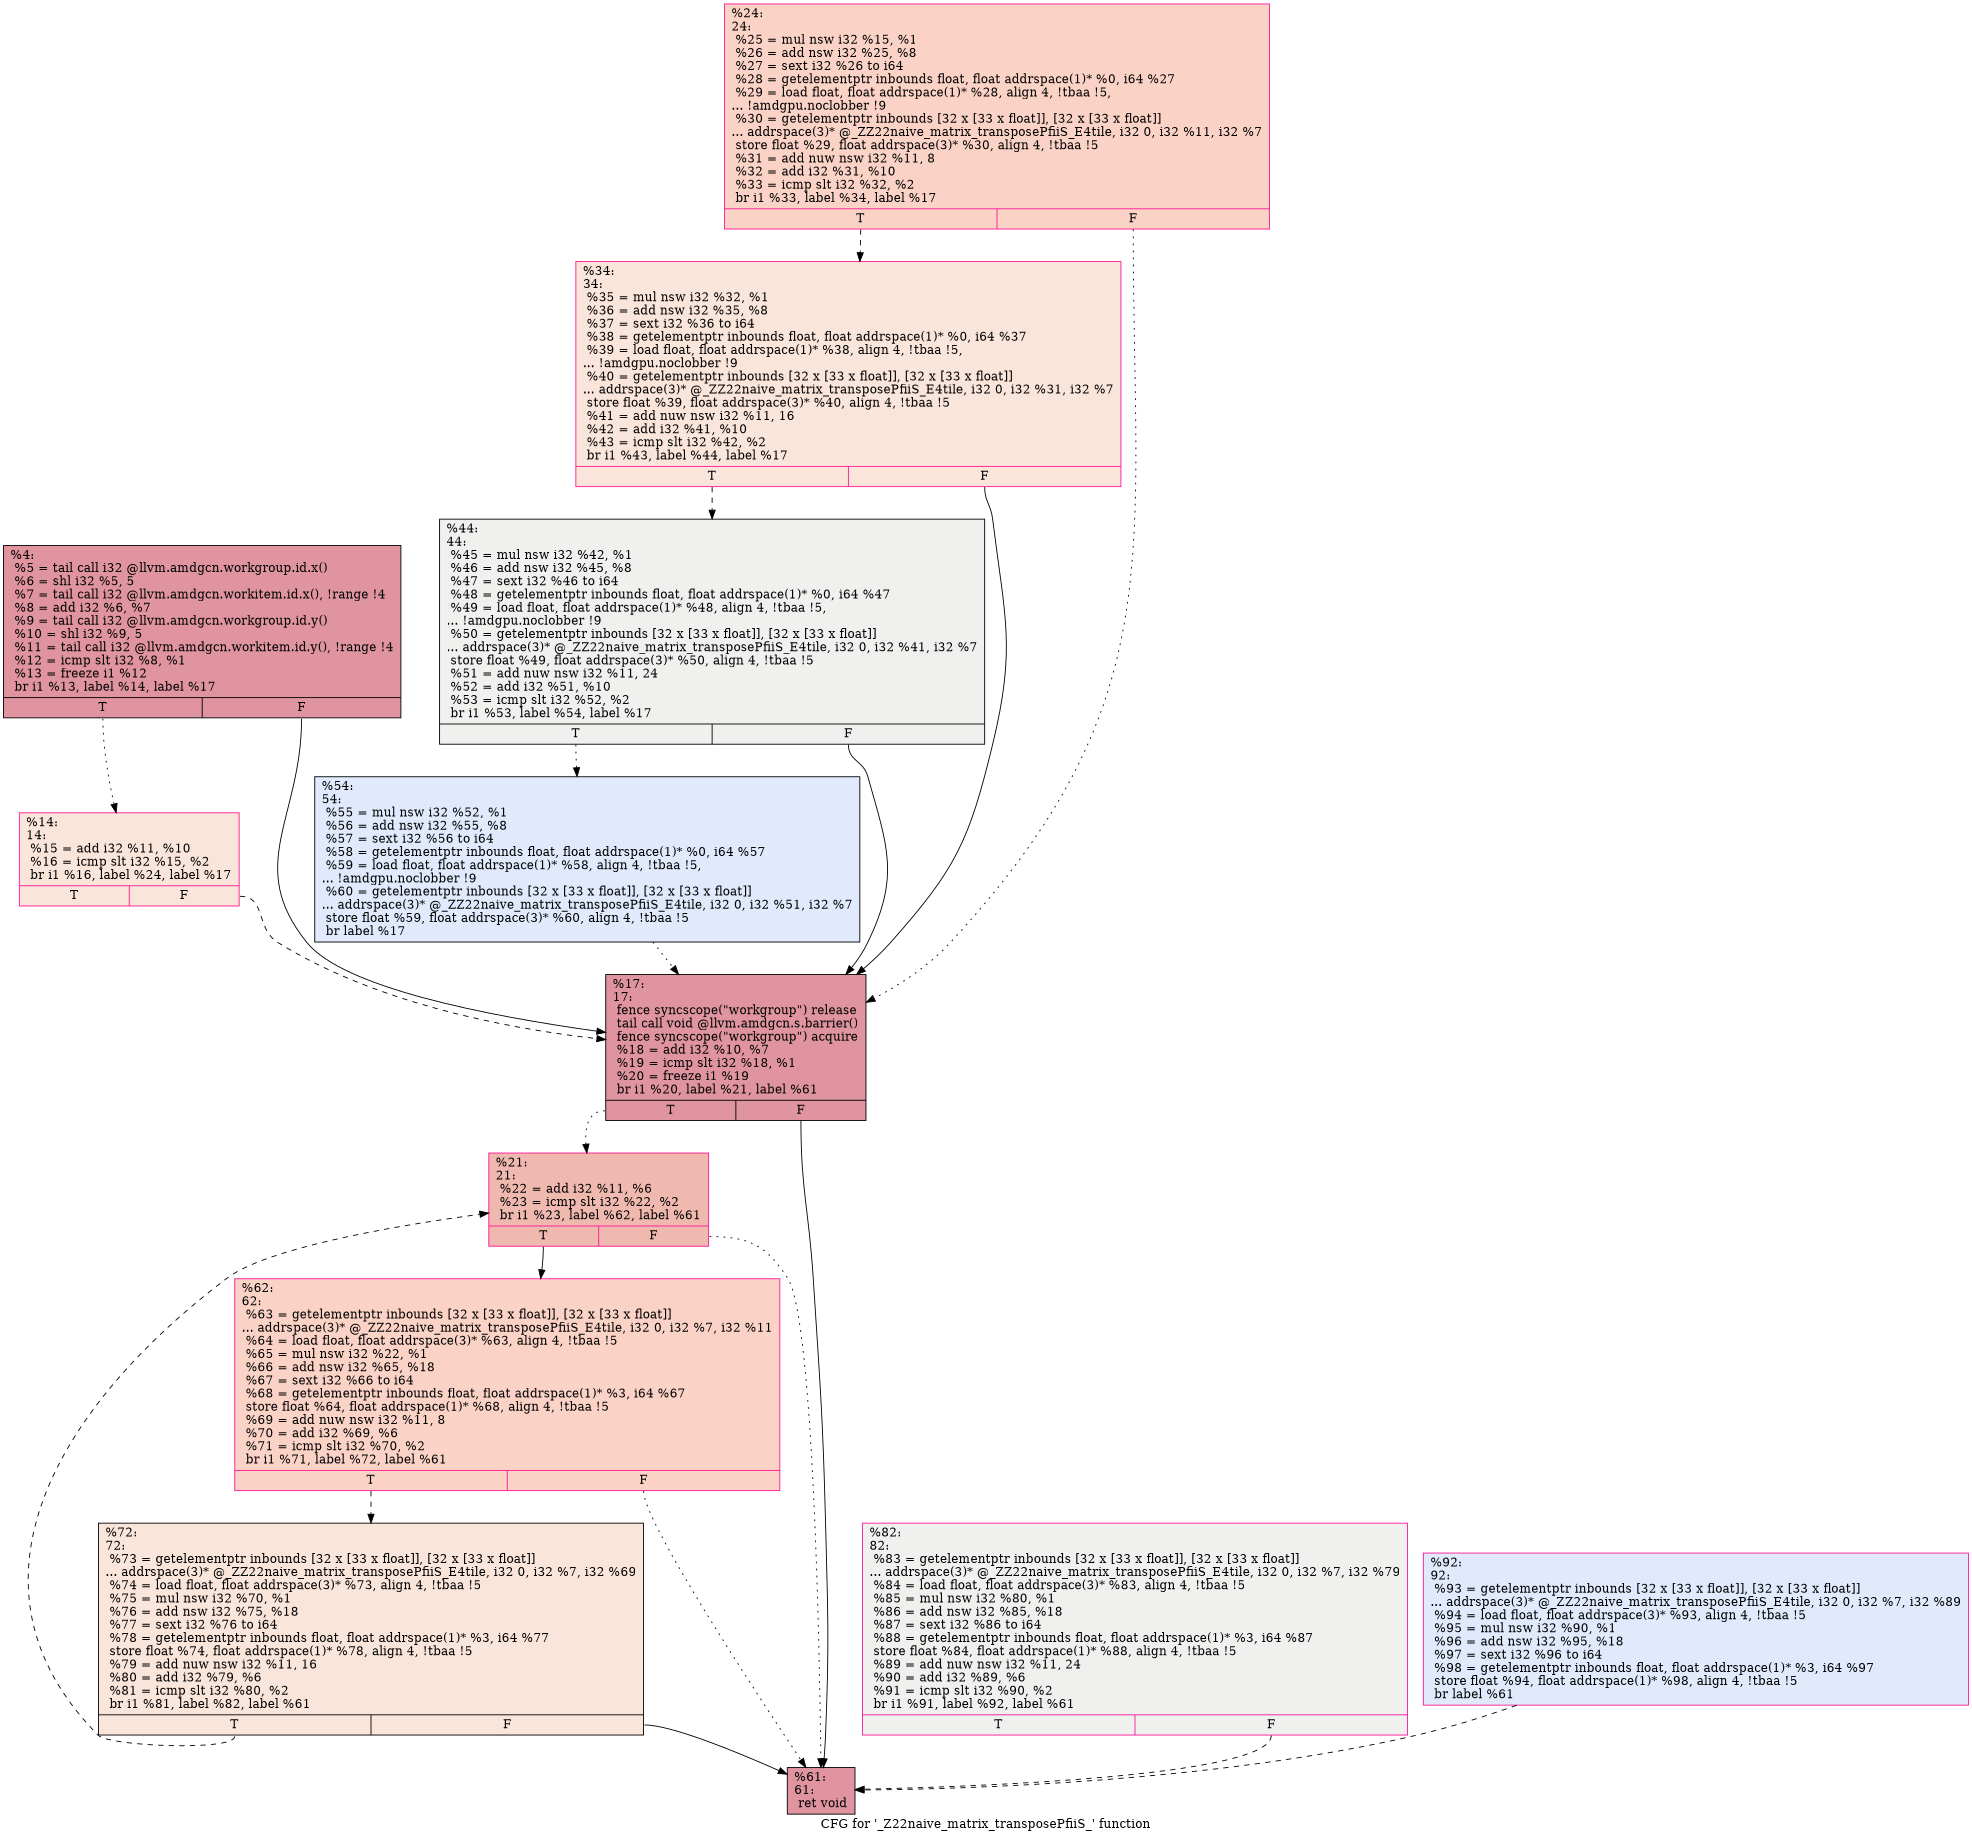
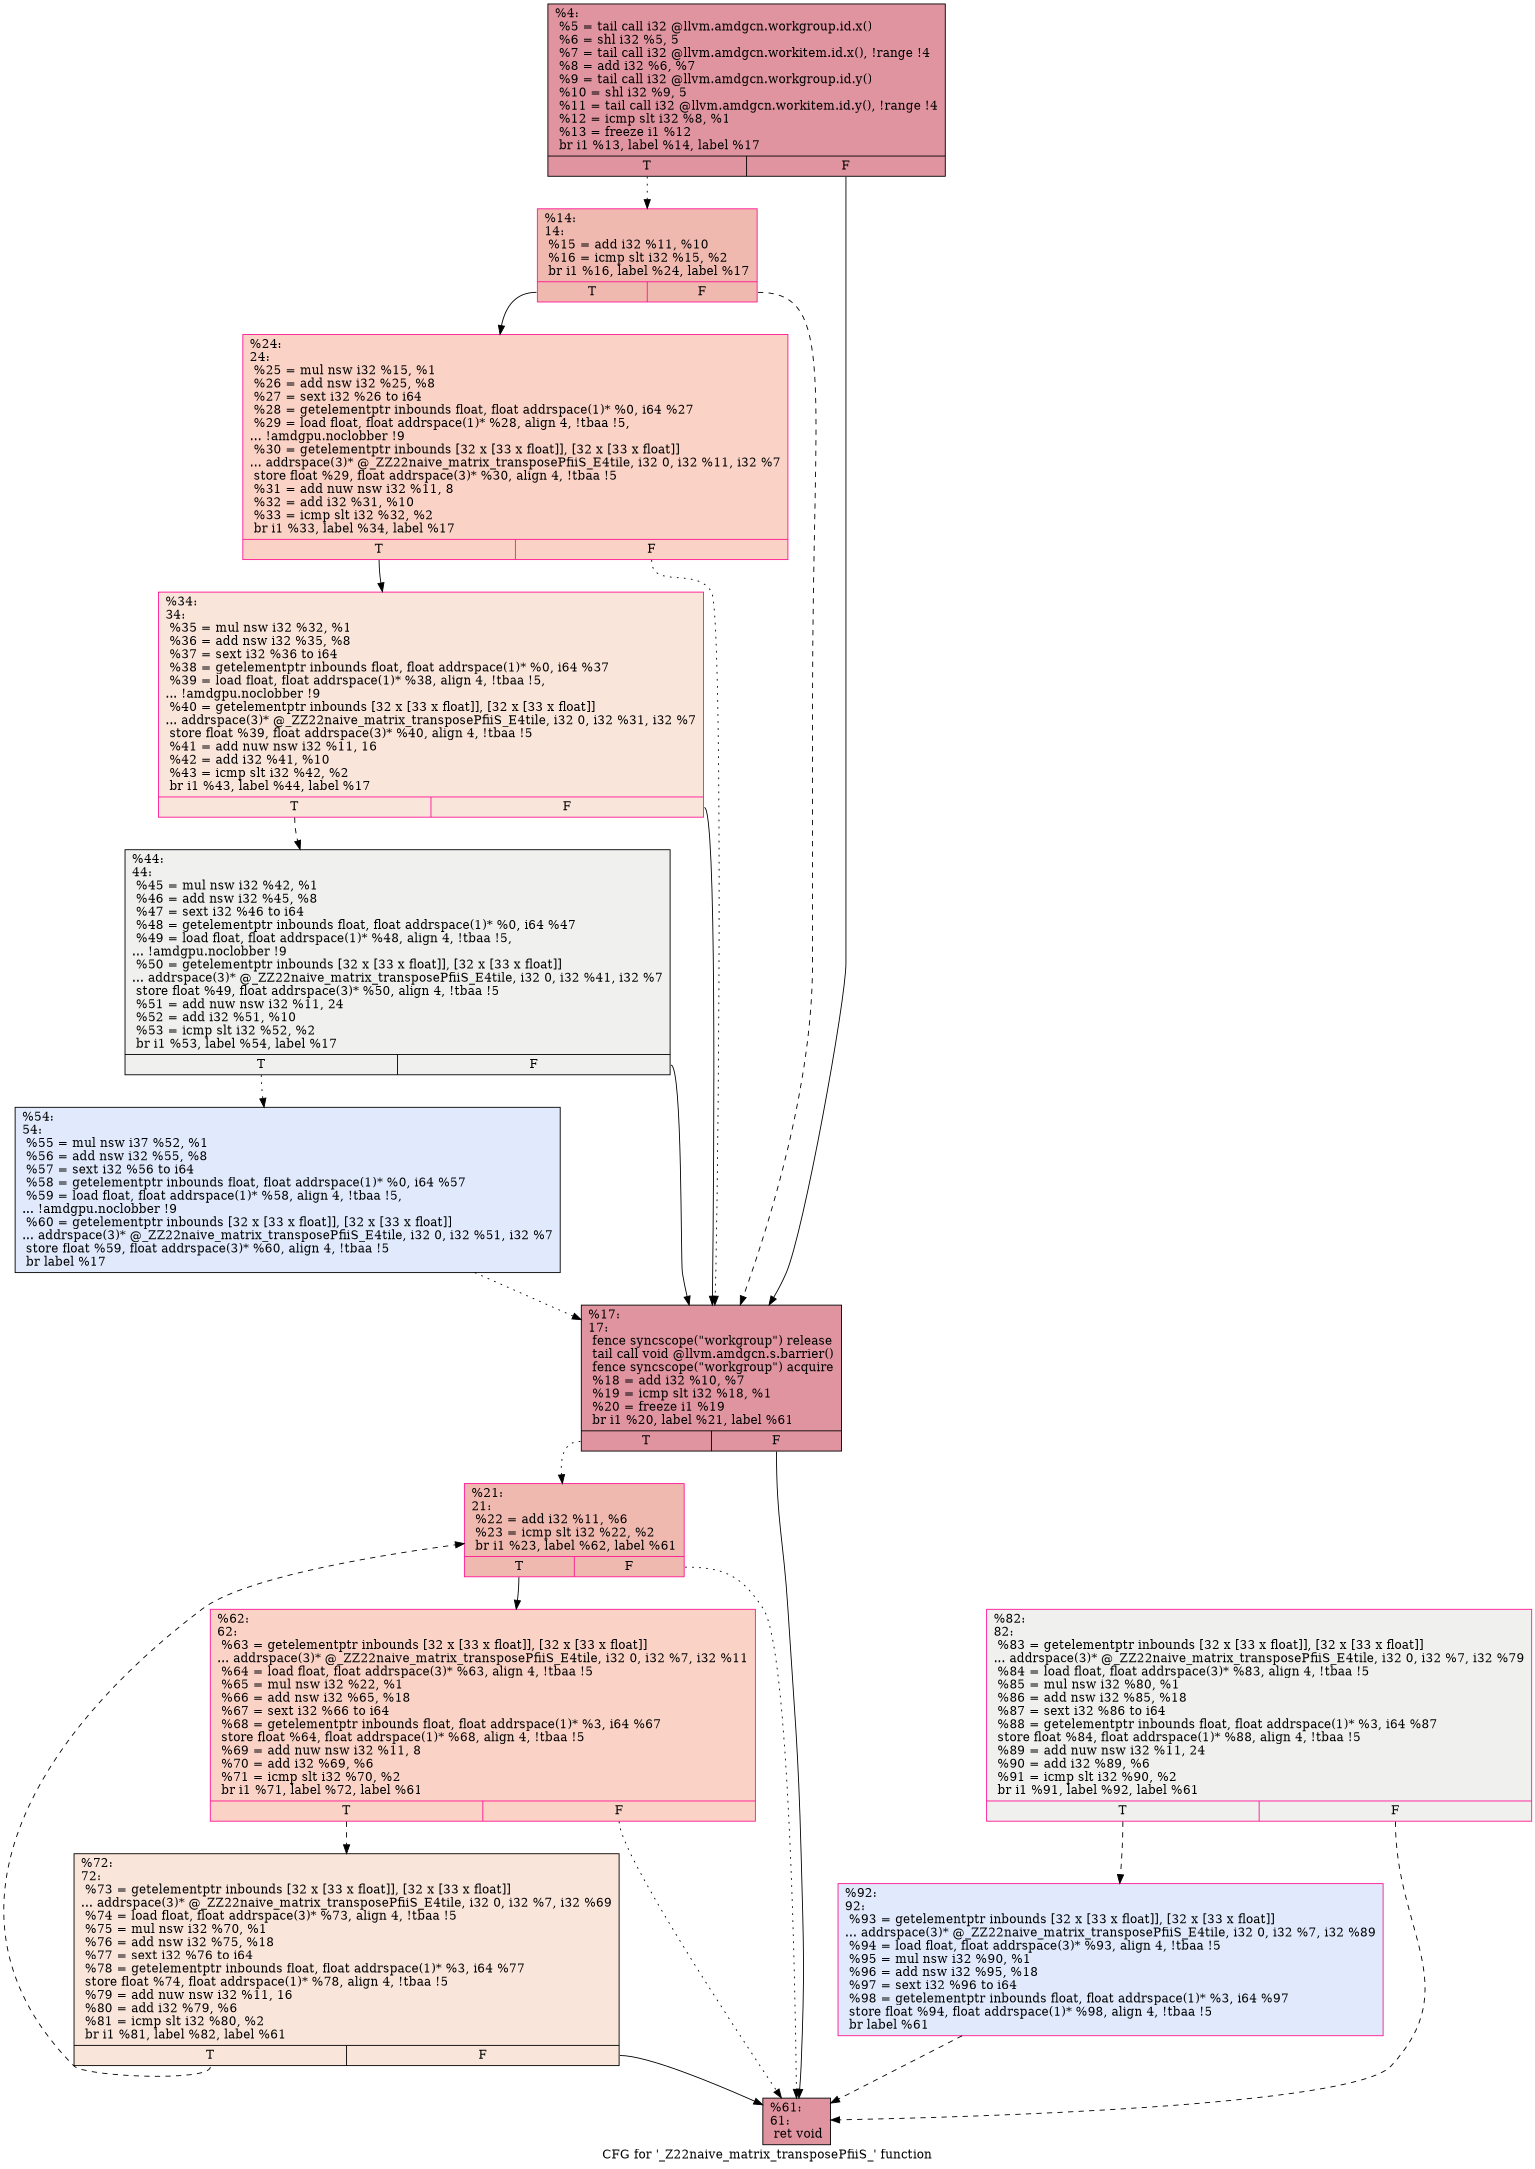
edge "%24:" -> "%34:": style dashed -> solid
edge "%14:" -> "%24:": added
node "%54:": text "%55 = mul nsw i32 %52, %1" -> "%55 = mul nsw i37 %52, %1"
node "%14:": fillcolor #f4c5ad70 -> #de614d70
edge "%82:" -> "%92:": added
